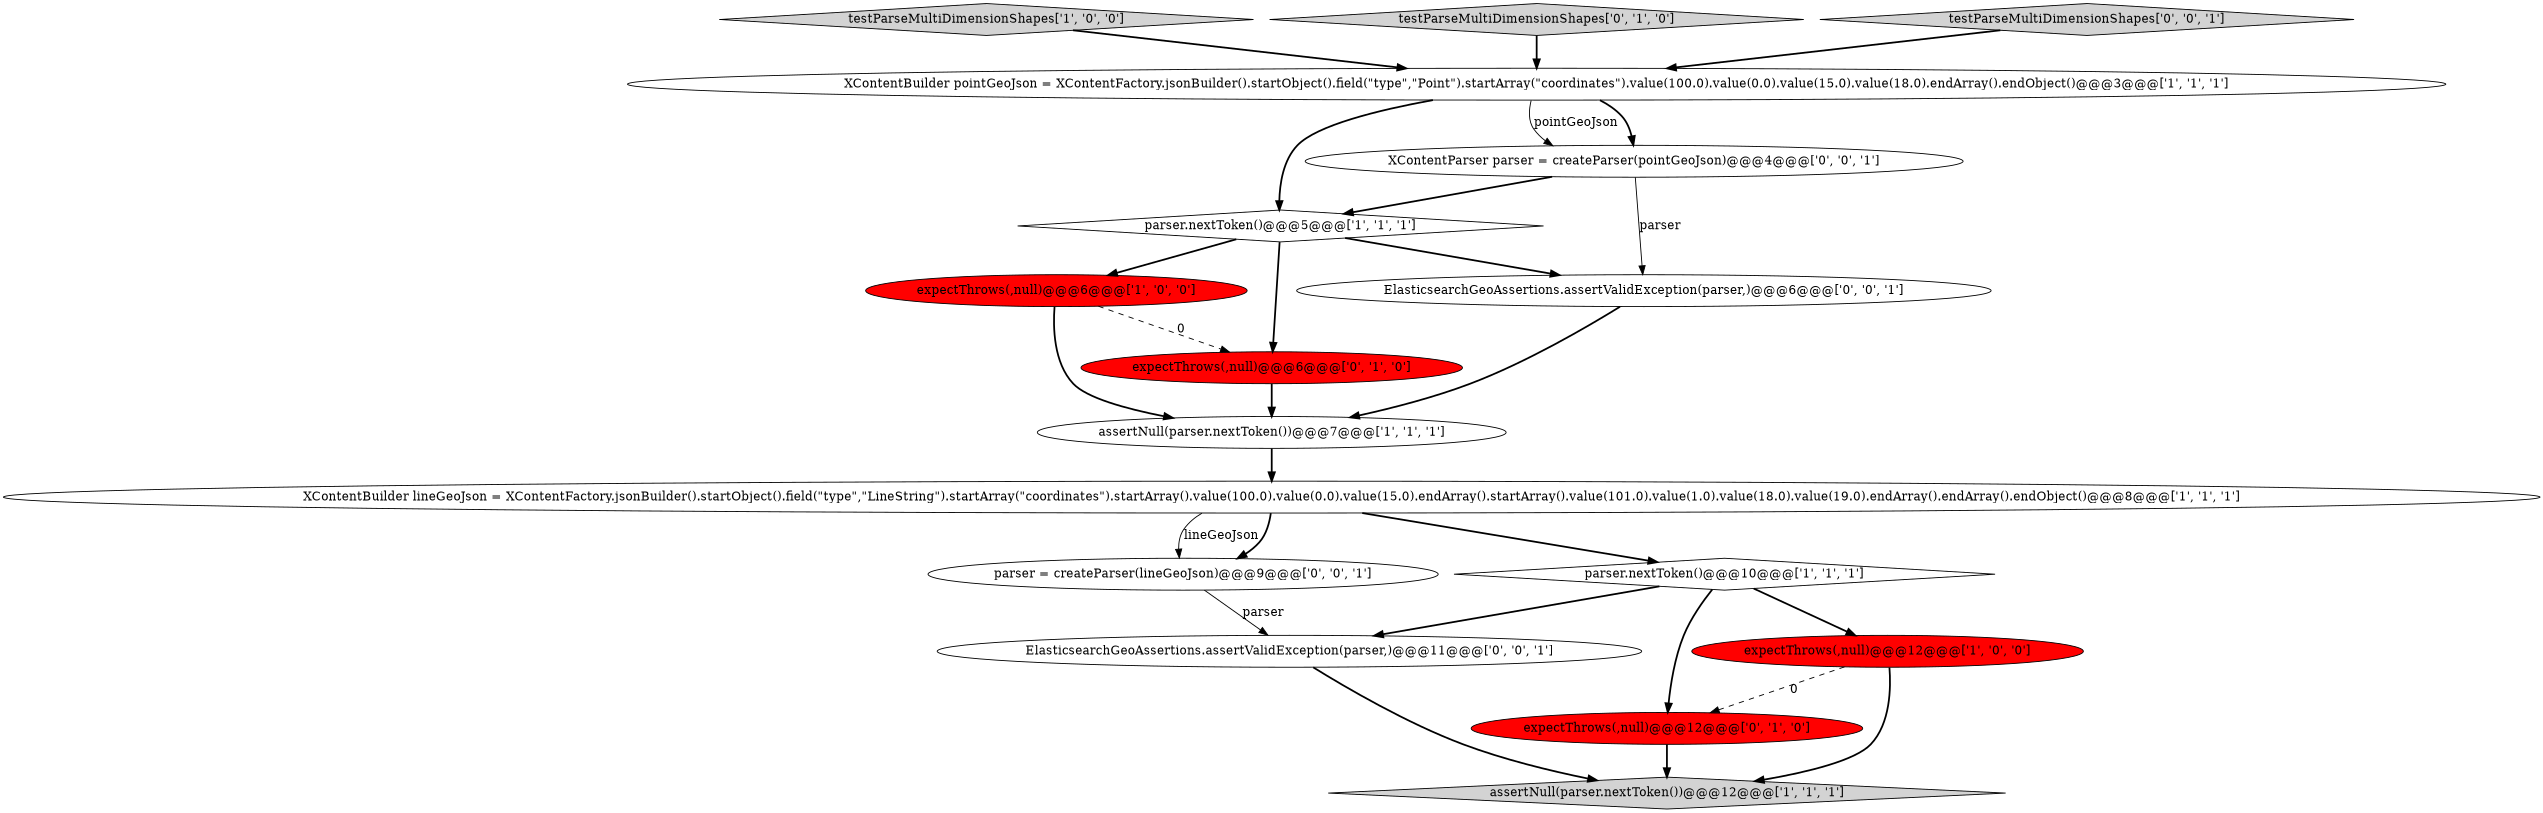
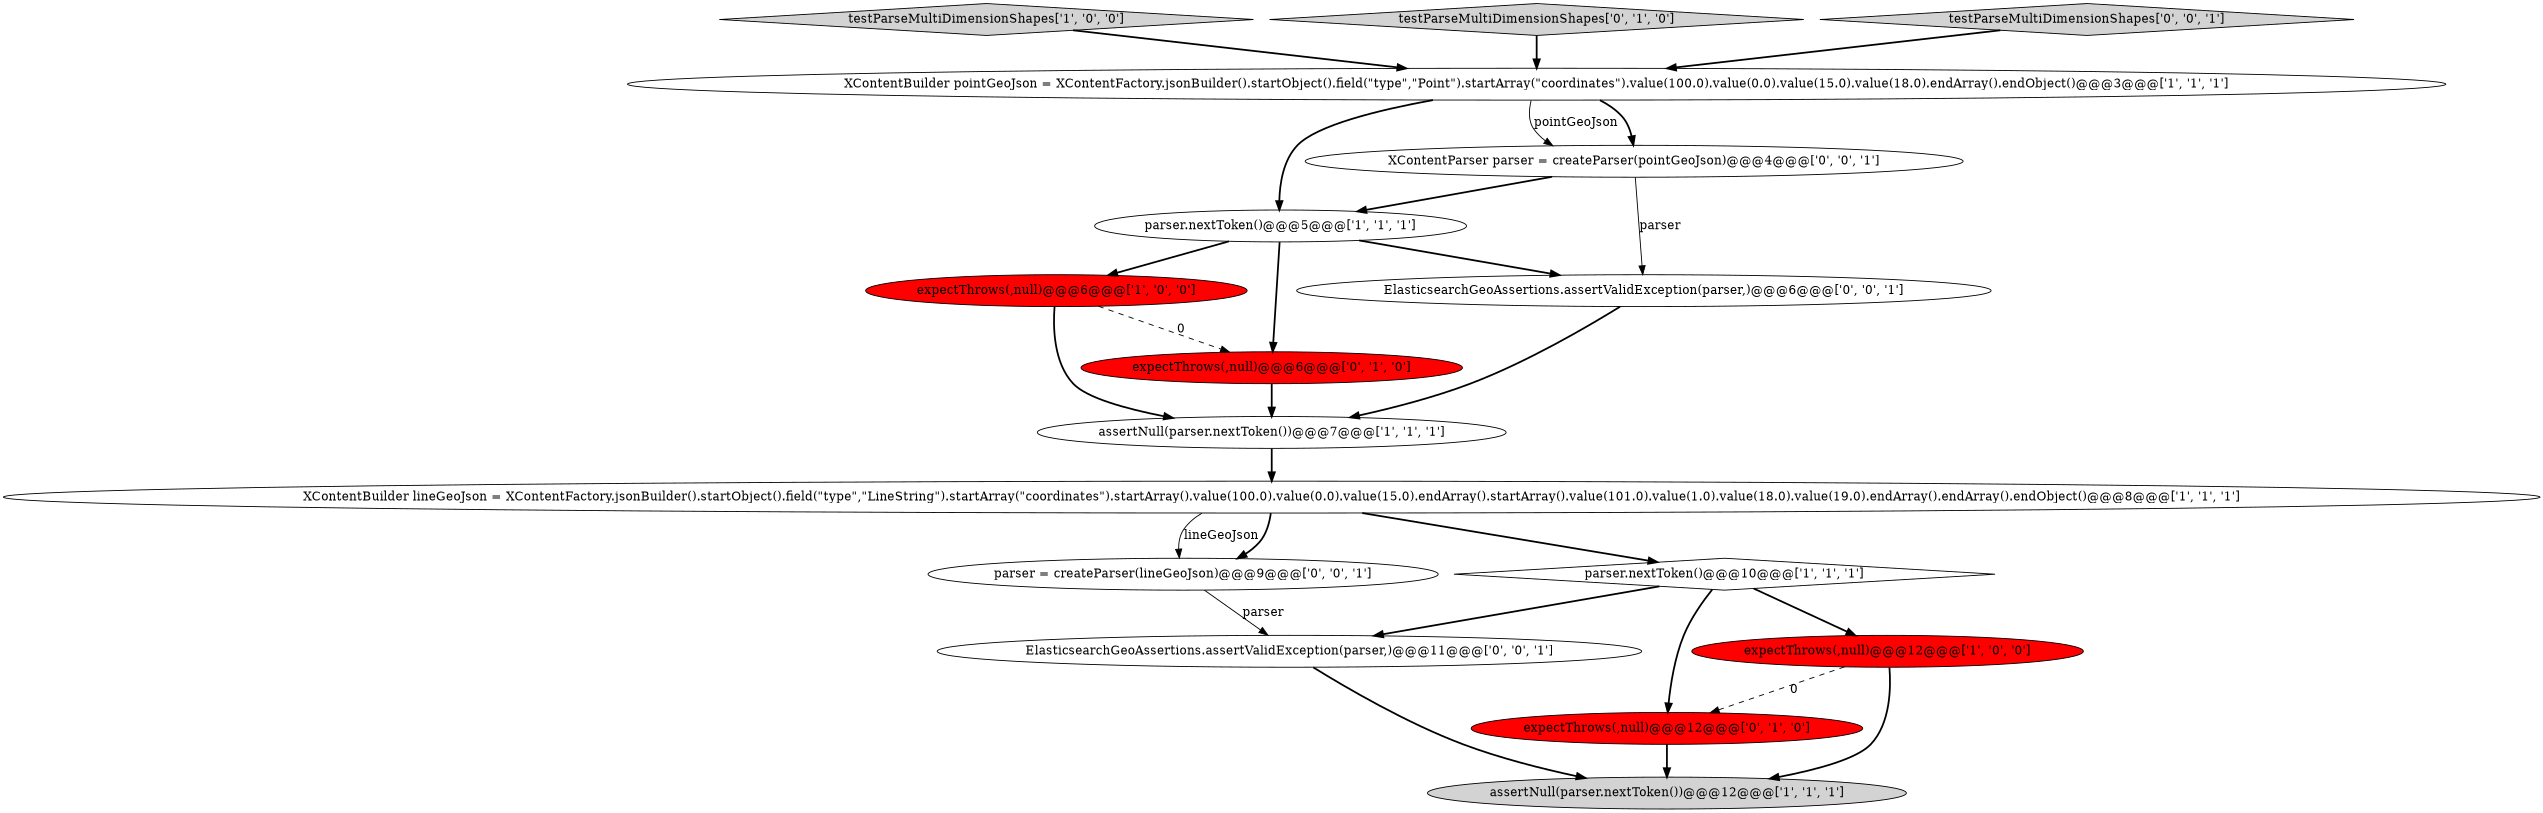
node "parser.nextToken()@@@5@@@['1', '1', '1']": shape diamond -> ellipse
node "assertNull(parser.nextToken())@@@12@@@['1', '1', '1']": shape diamond -> ellipse
